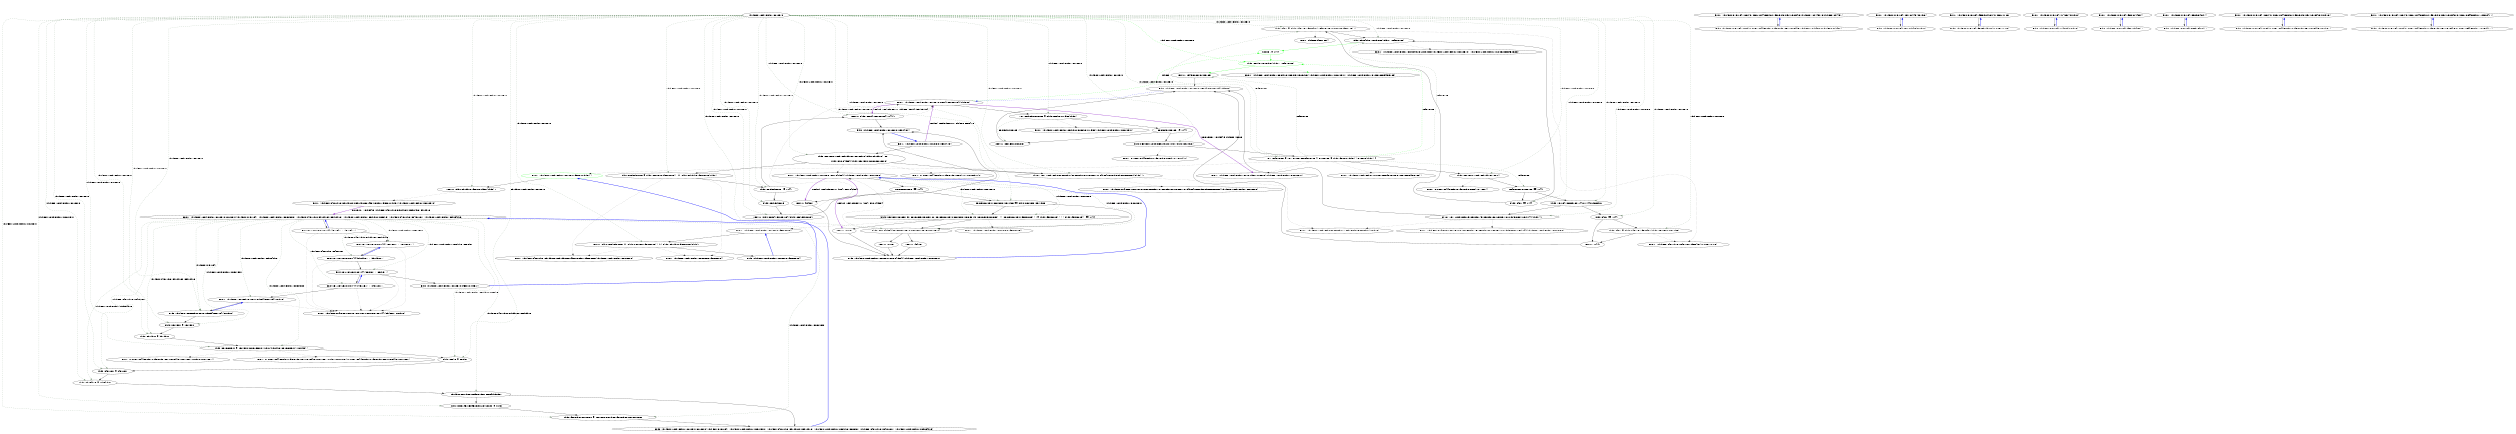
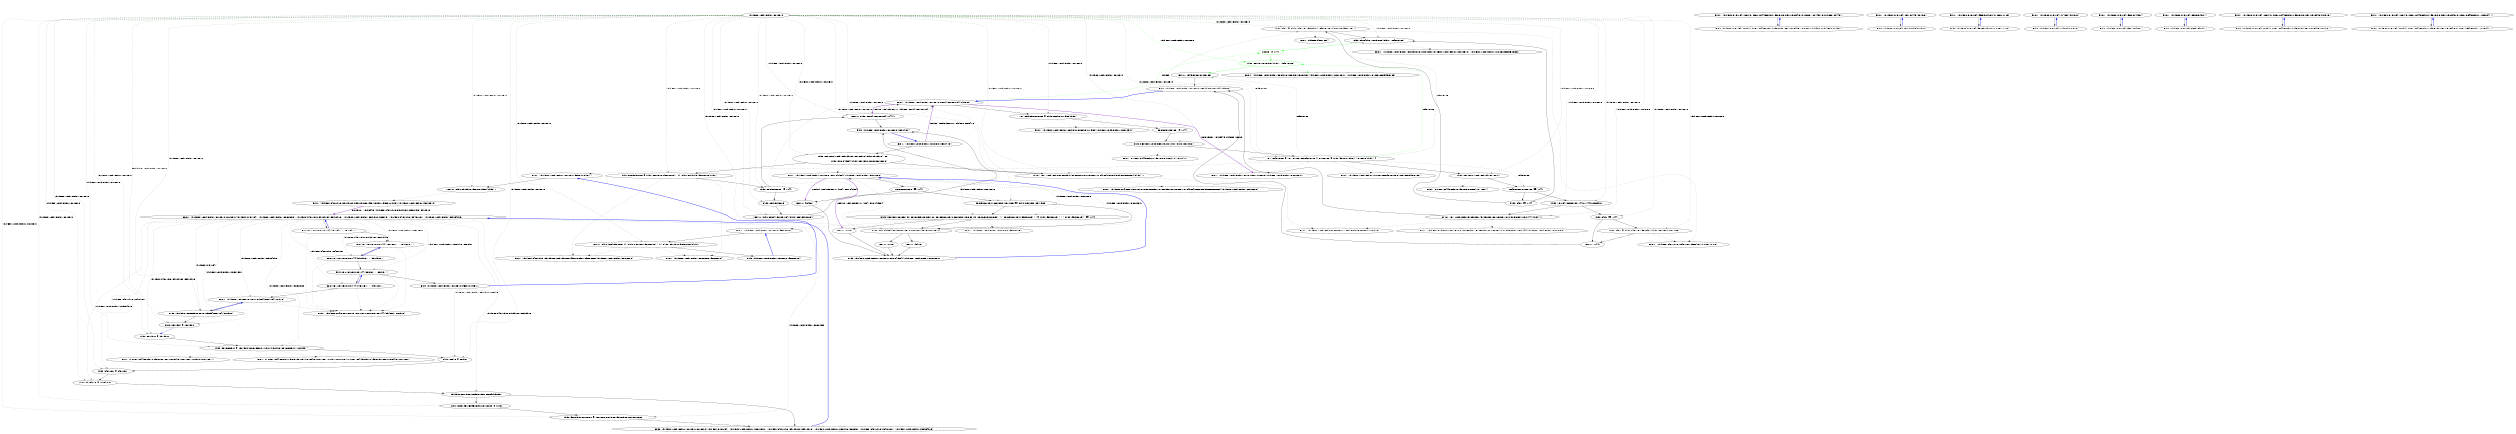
edge "Exit Ninject.Activation.Context.ResolveInternal(object)" -> "Entry Ninject.Activation.Context.ResolveInternal(object)": style dashed -> bold
node "return cachedInstance;": removed
edge "Ninject.Activation.Context" -> "this.Request = request": label "Ninject.Activation.Context" -> "IBinding.Activation.Context"
node "Entry Ninject.Activation.Context.GetProvider()": color green -> black
node "Entry System.Collections.Generic.Stack<T>.Contains(T)": removed
edge "Ninject.Activation.Context" -> "this.Cache = cache": label "Binding.Activation.Context" -> "Ninject.Activation.Context"
edge "Ninject.Activation.Context" -> "this.HasInferredGenericArguments = true": label "Ninject.Activation.IContext" -> "Ninject.Activation.Context"
edge "this.Request = request" -> "this.Binding = binding": color black -> blue
